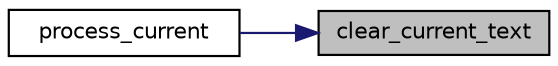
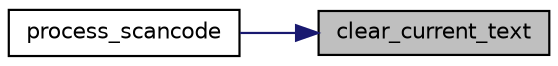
node "process_current": label "process_current" -> "process_scancode"
